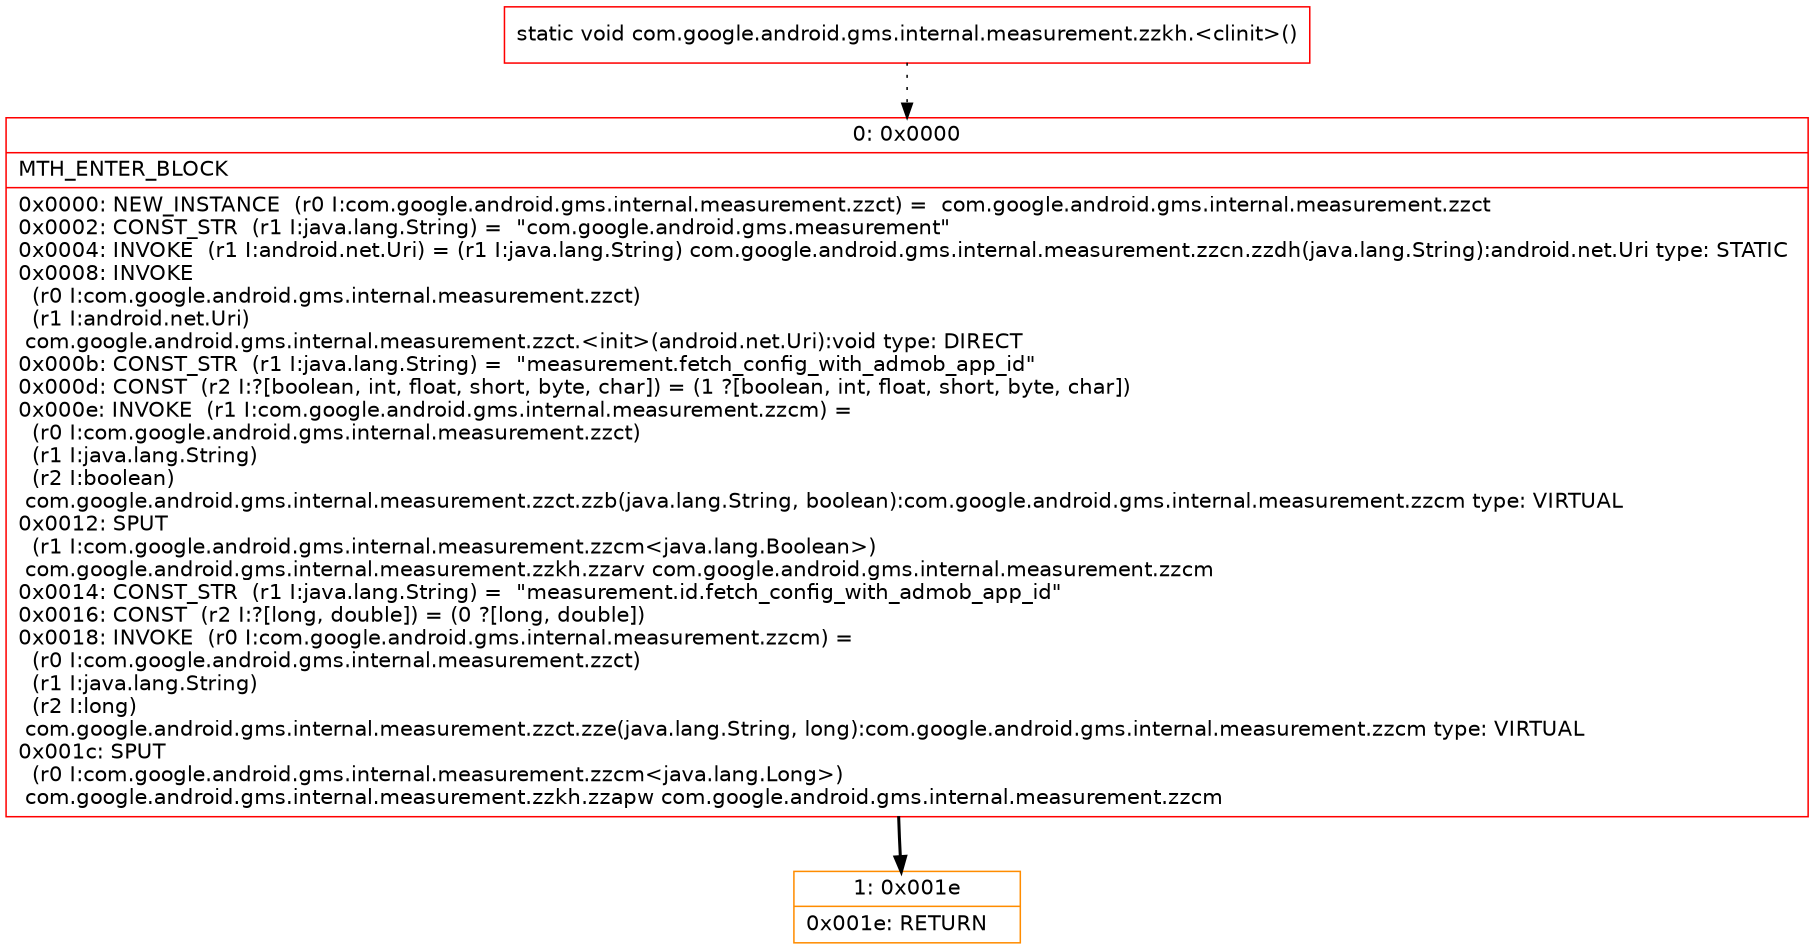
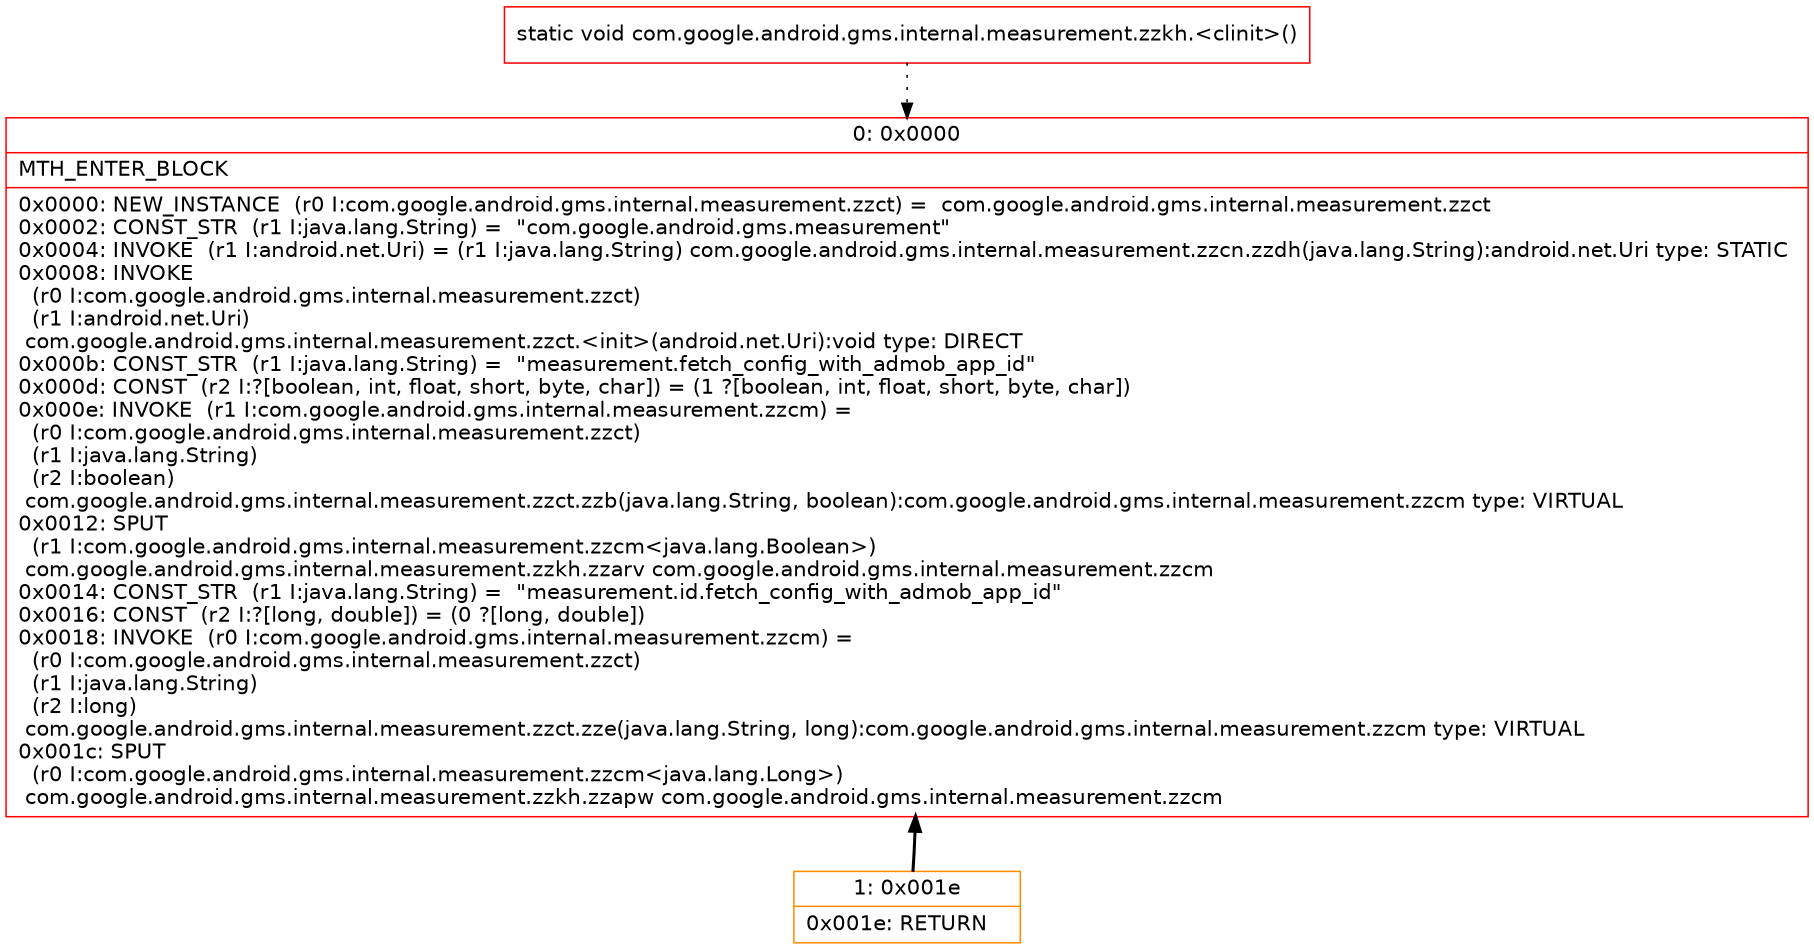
edge "0: 0x0000" -> "1: 0x001e": reversed
